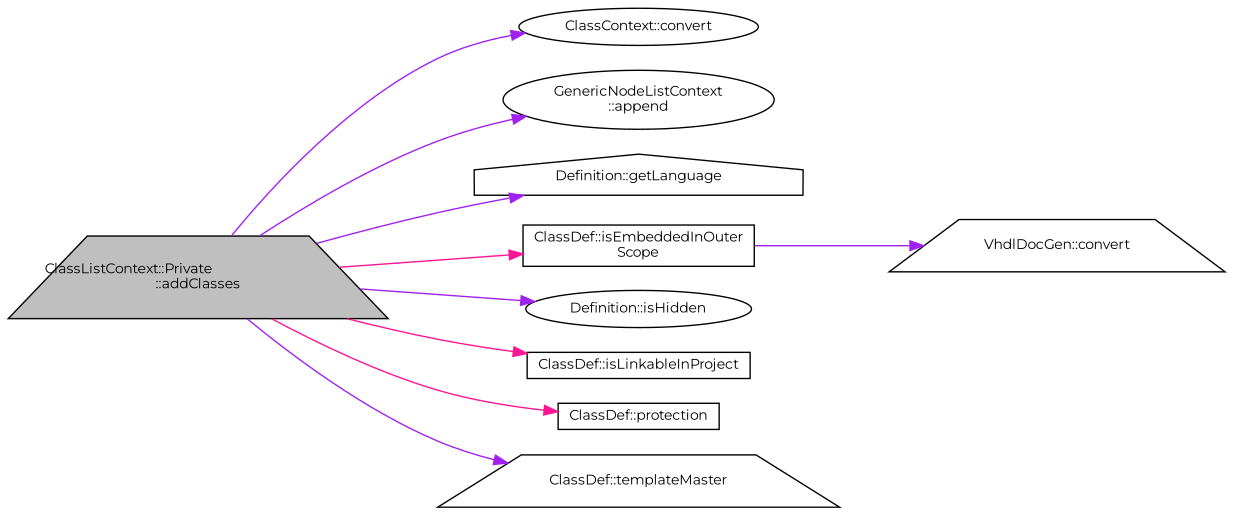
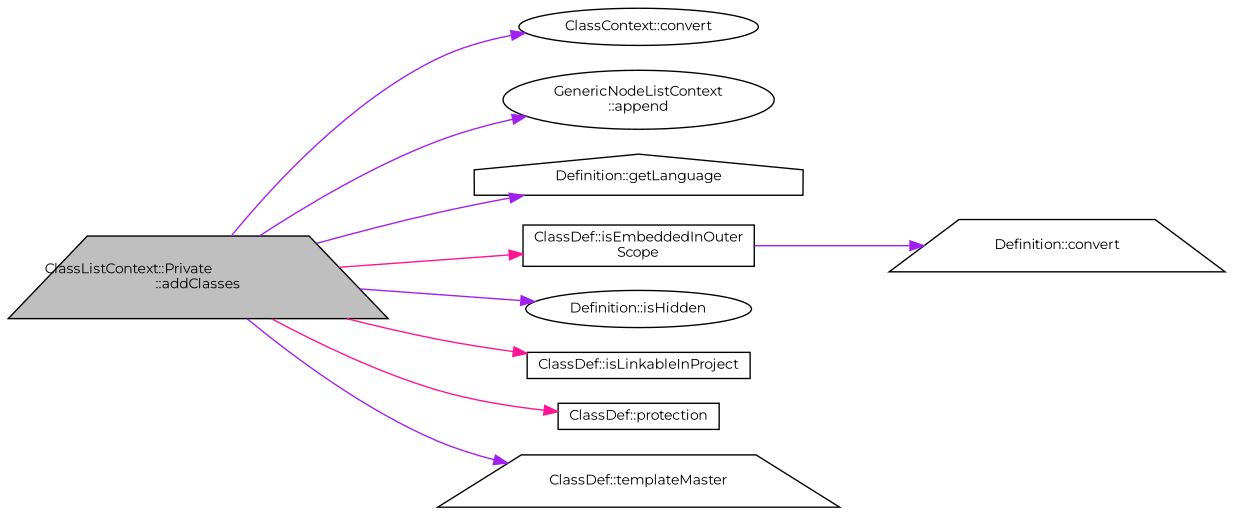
node "VhdlDocGen::convert": label "VhdlDocGen::convert" -> "Definition::convert"
